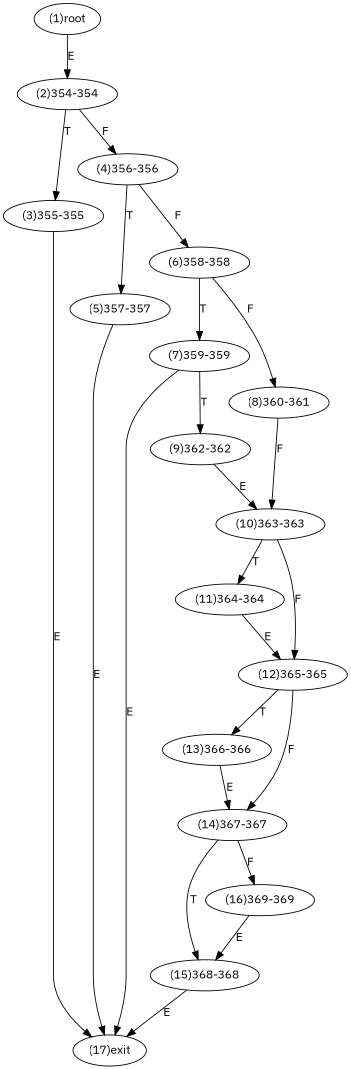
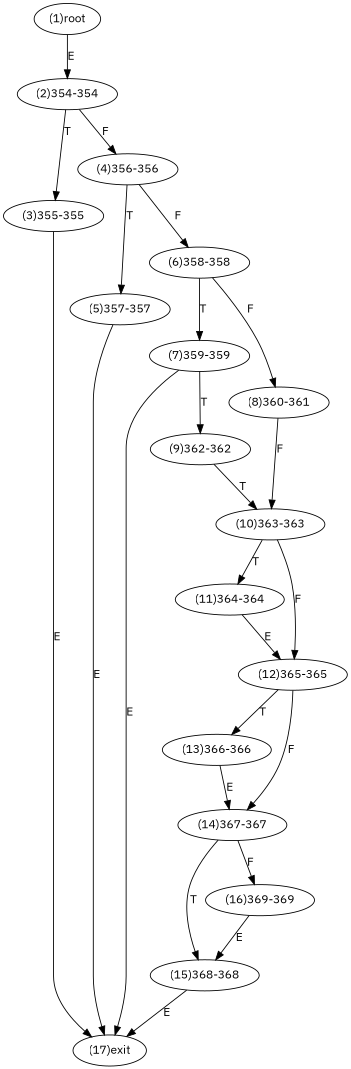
edge "(9)362-362" -> "(10)363-363": label "E" -> "T"
